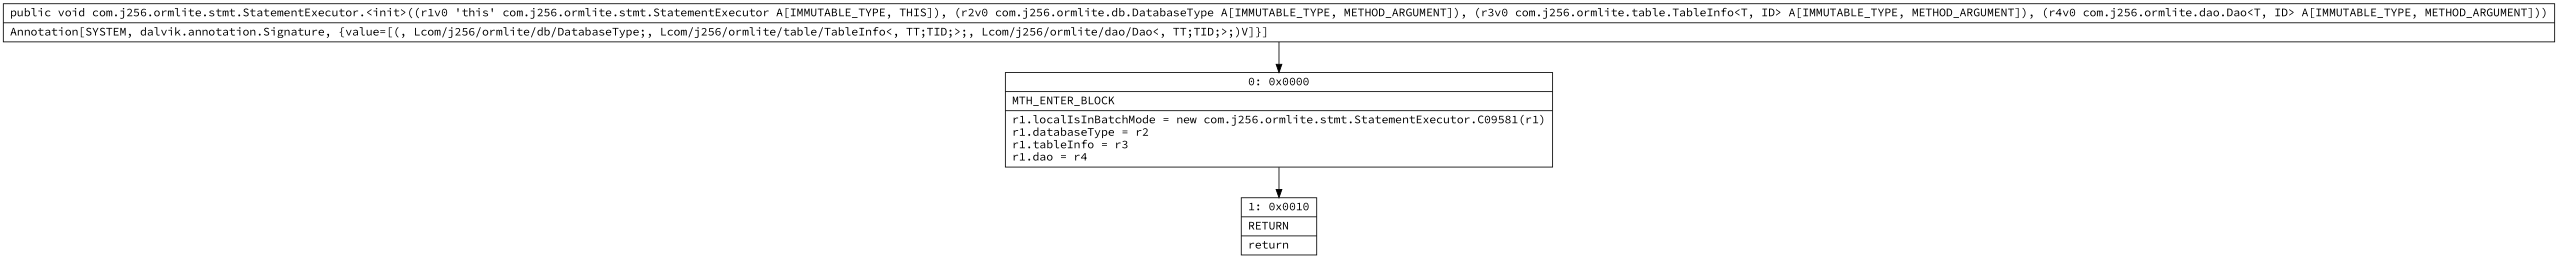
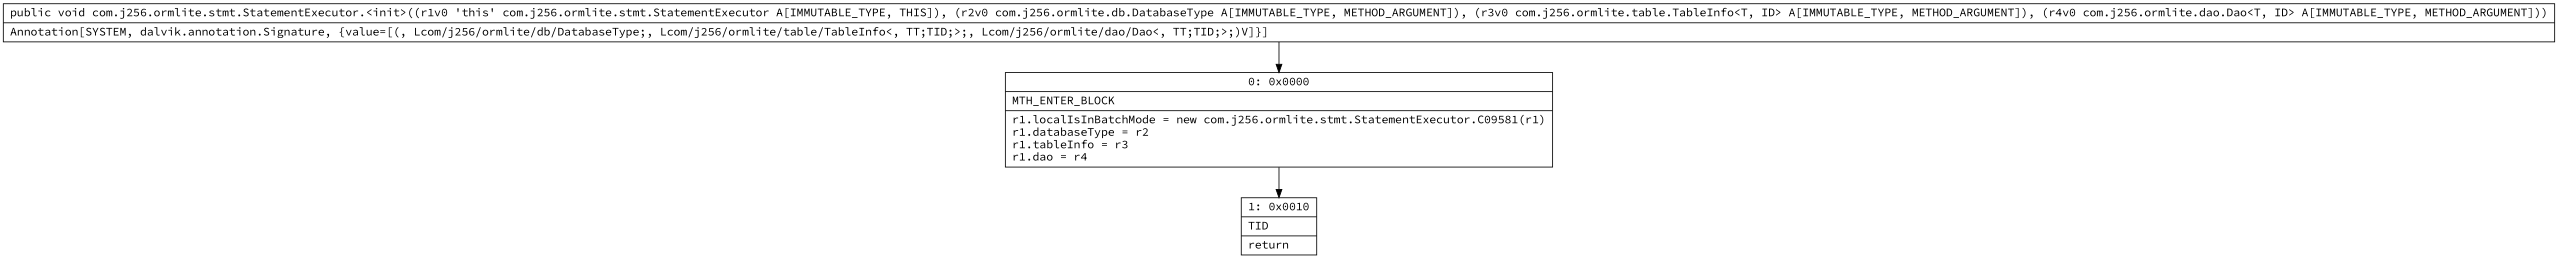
node "1: 0x0010": text "RETURN" -> "TID"
